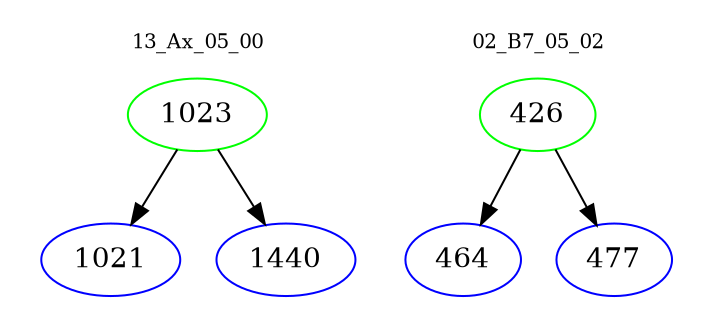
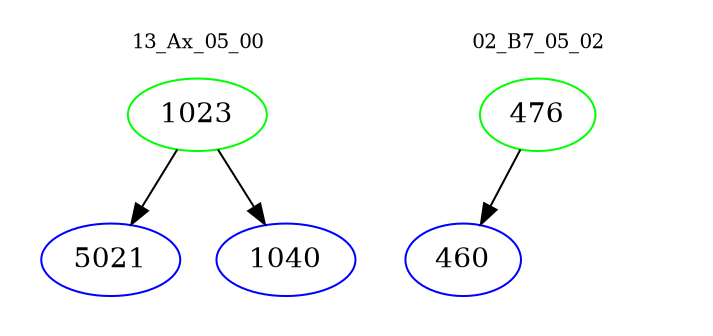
node "426": label "426" -> "476"
node "1021": label "1021" -> "5021"
node "1440": label "1440" -> "1040"
node "464": label "464" -> "460"
node "477": removed
